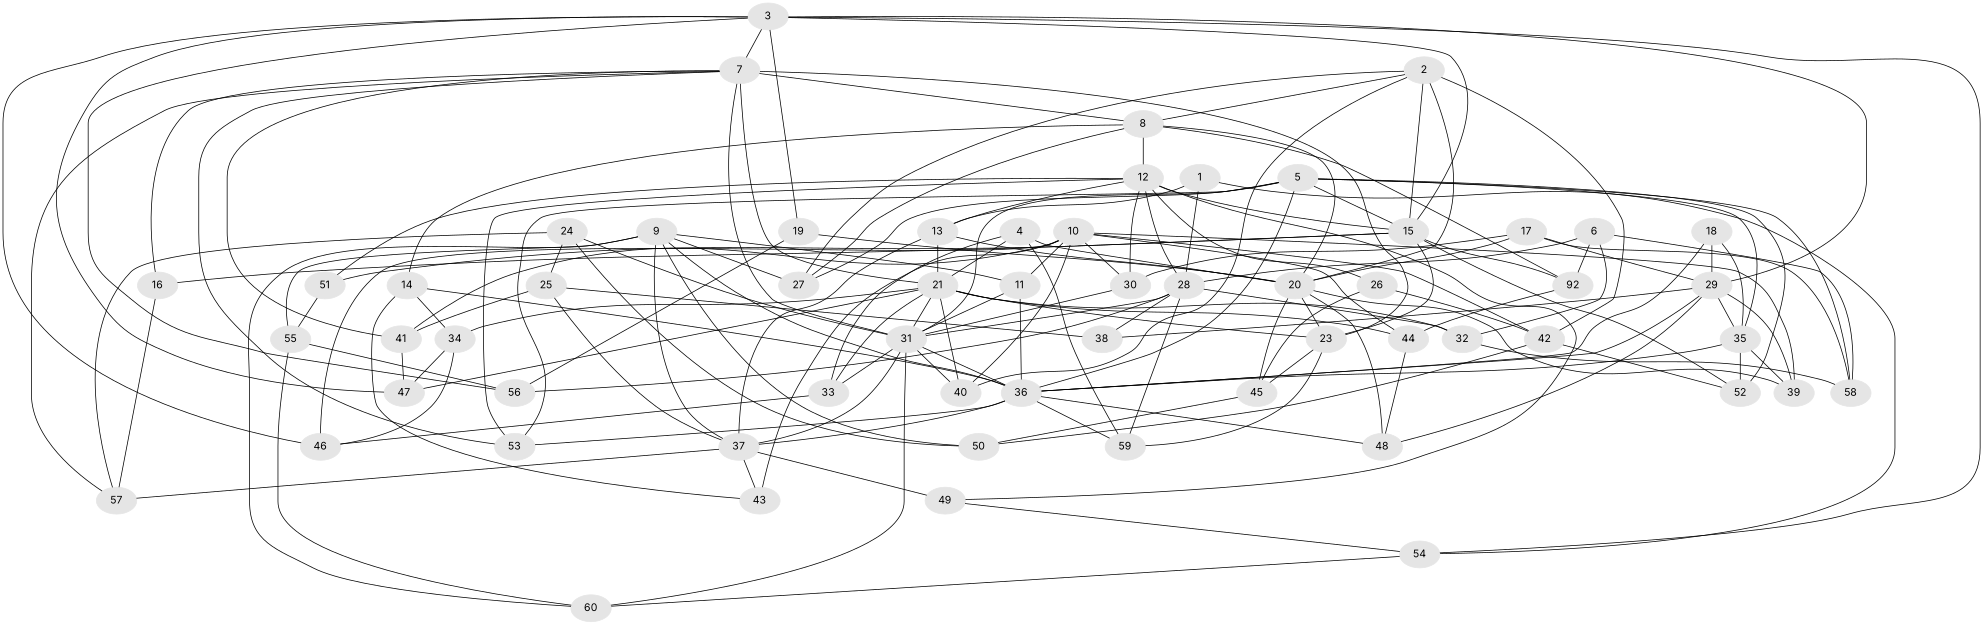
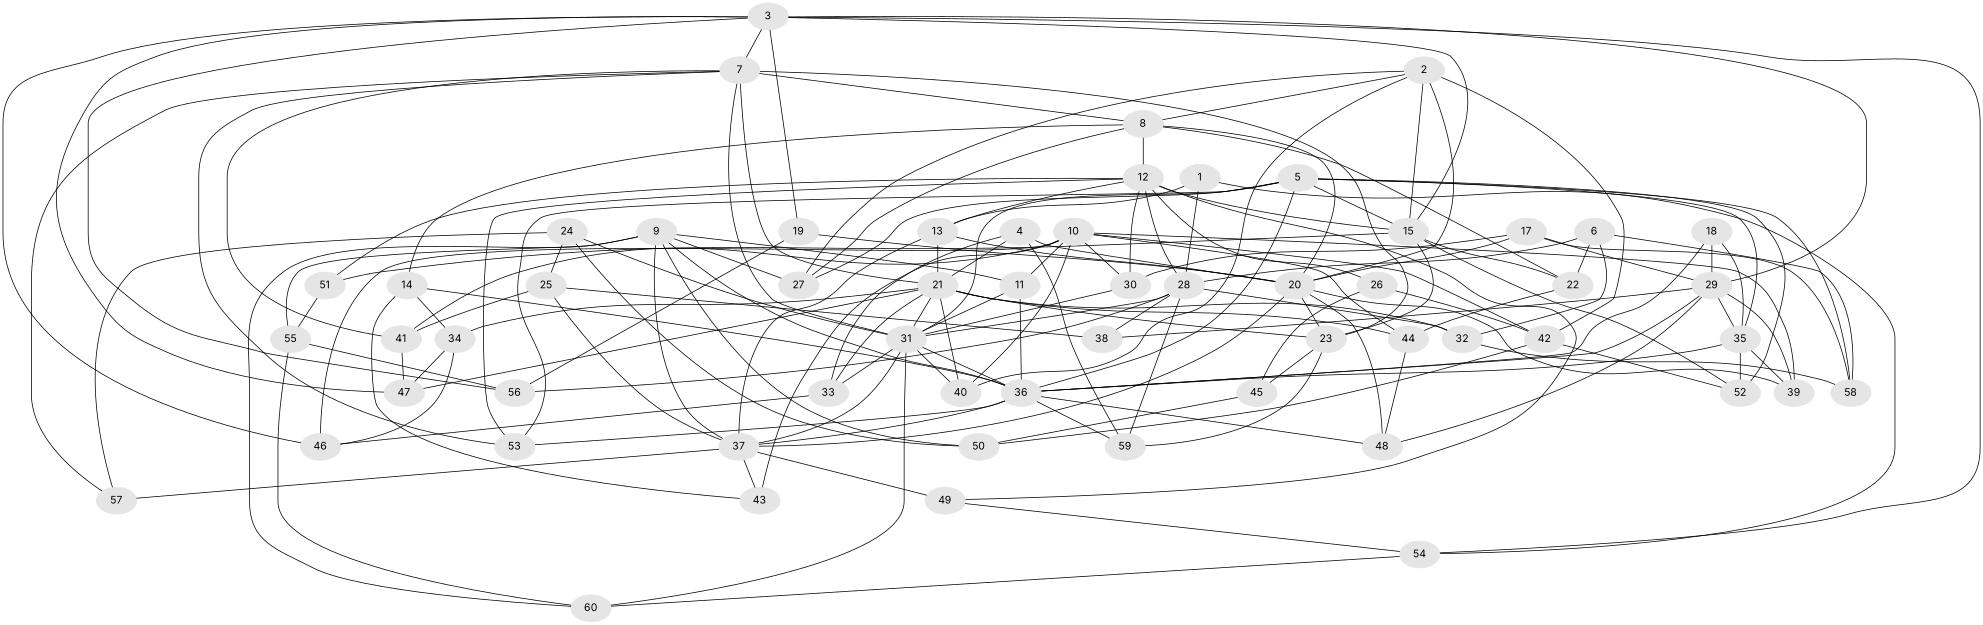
node "16": removed
node "92": label "92" -> "22"
edge "20" -- "45": now "20" -- "37"
